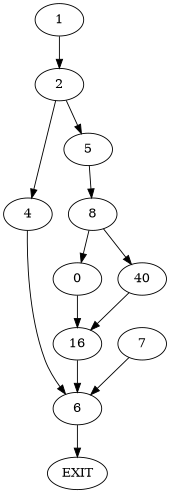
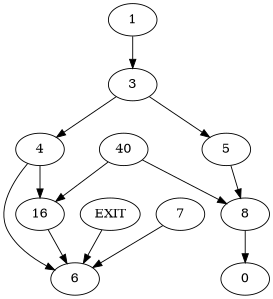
node "2": label "2" -> "3"
edge "8" -> "40": reversed
edge "0" -> "16": now "4" -> "16"
edge "6" -> "EXIT": reversed
